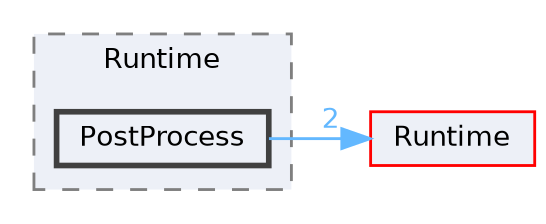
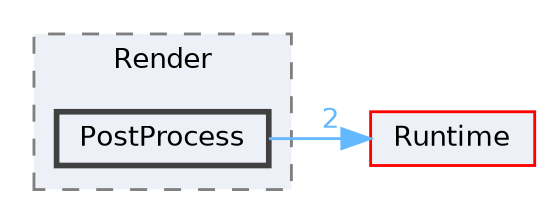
cluster "Runtime": label "Runtime" -> "Render"
